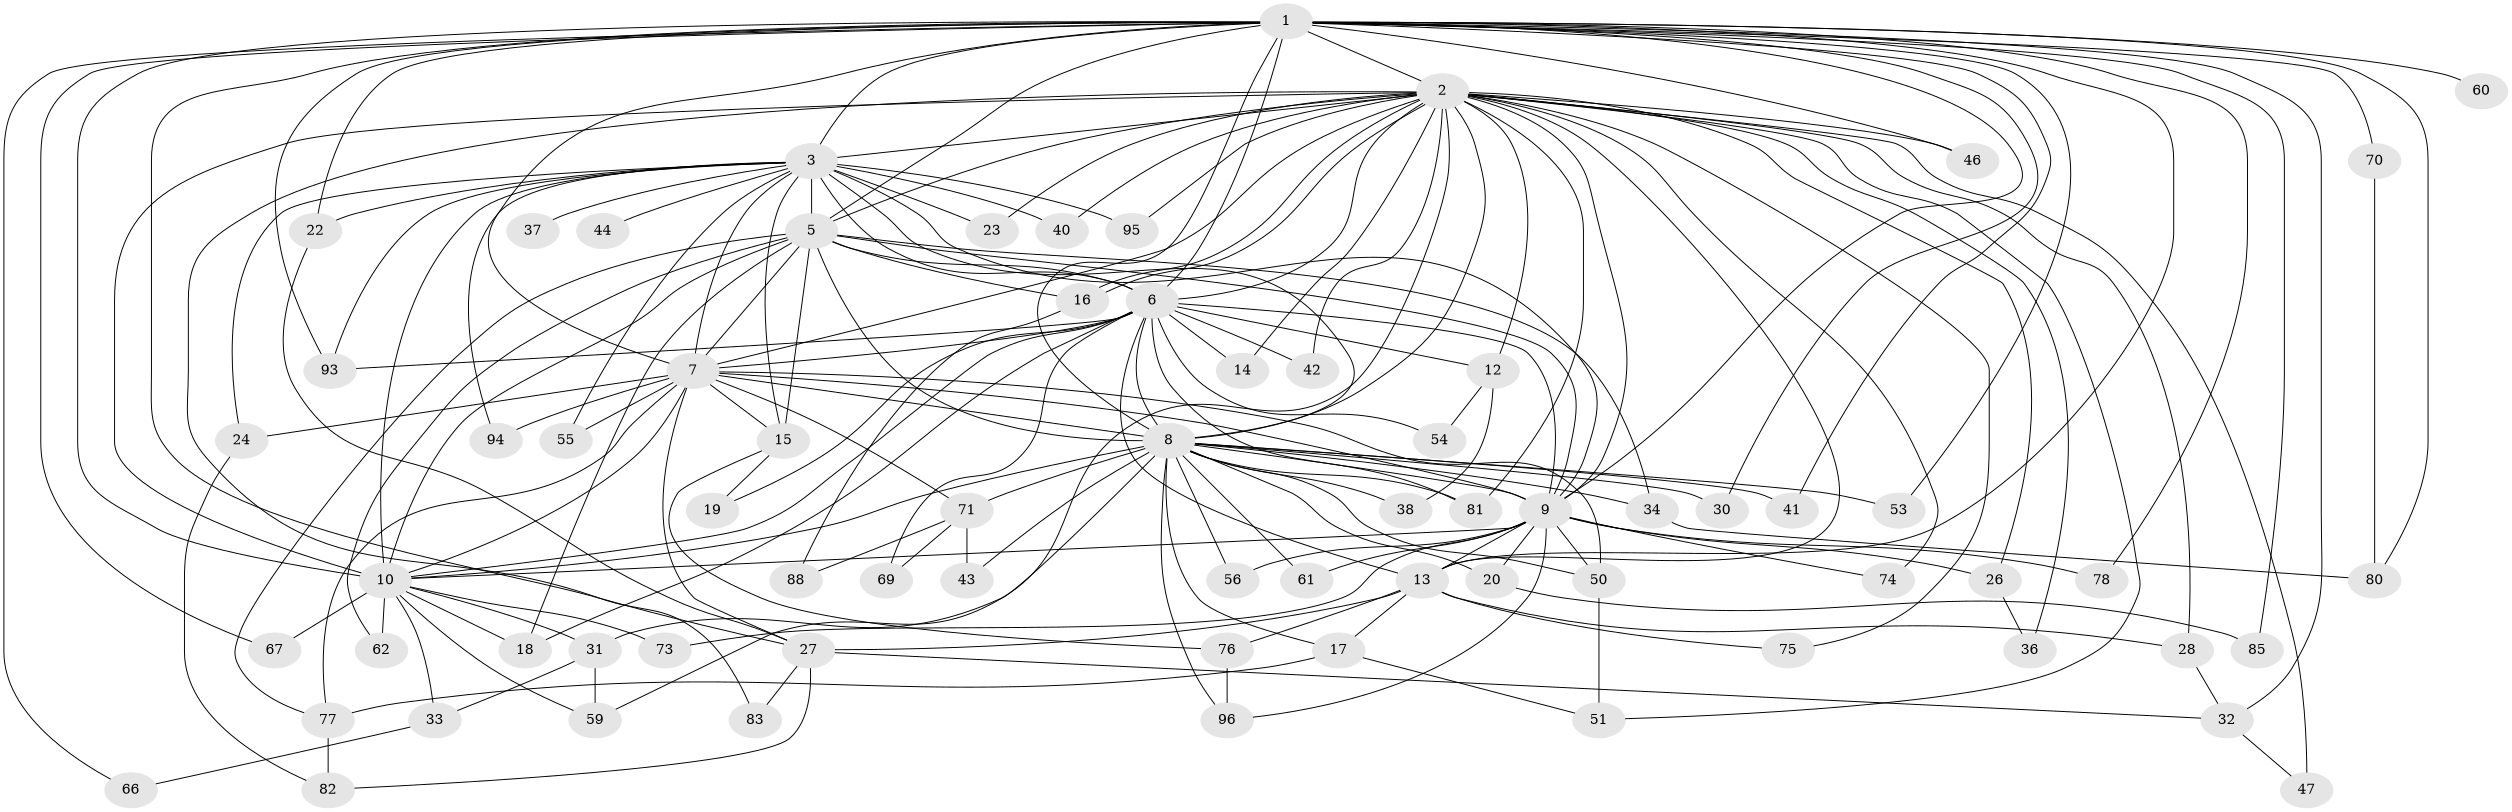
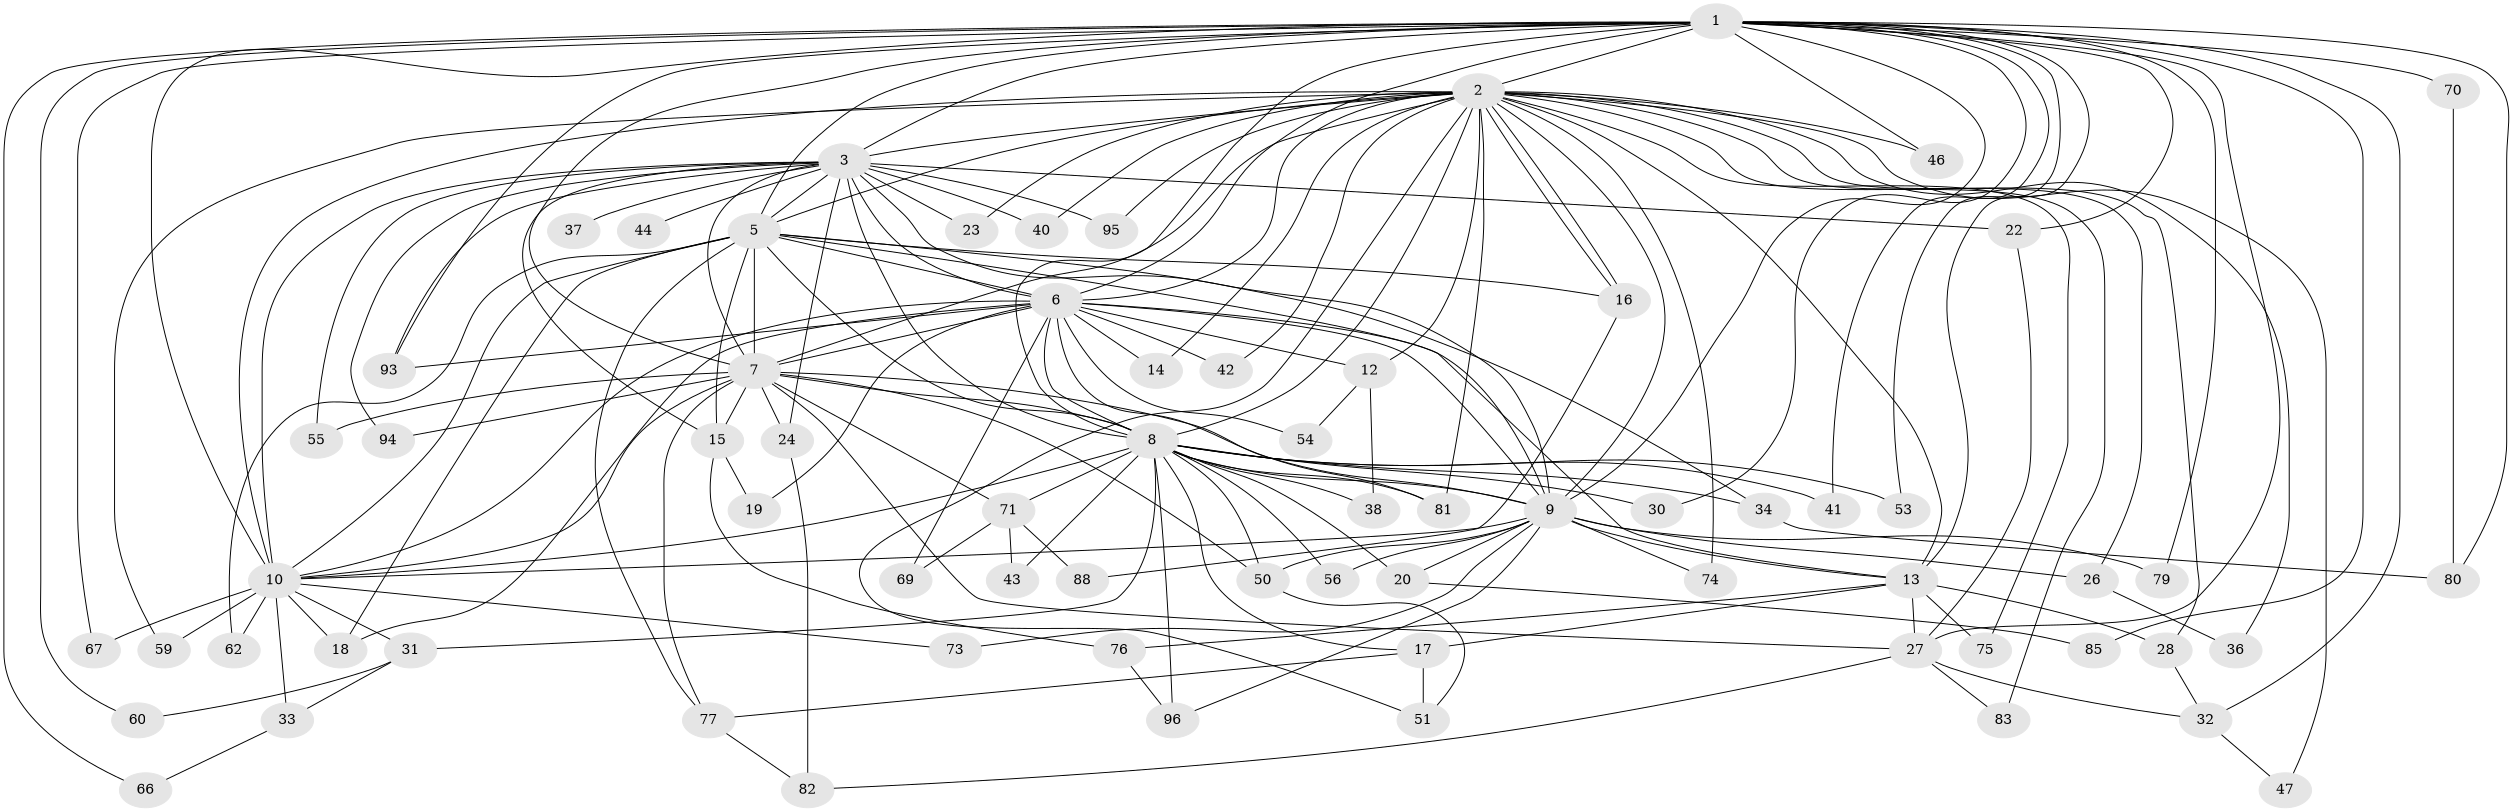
node "61": removed
node "78": label "78" -> "79"
edge "31" -- "59": now "31" -- "60"
